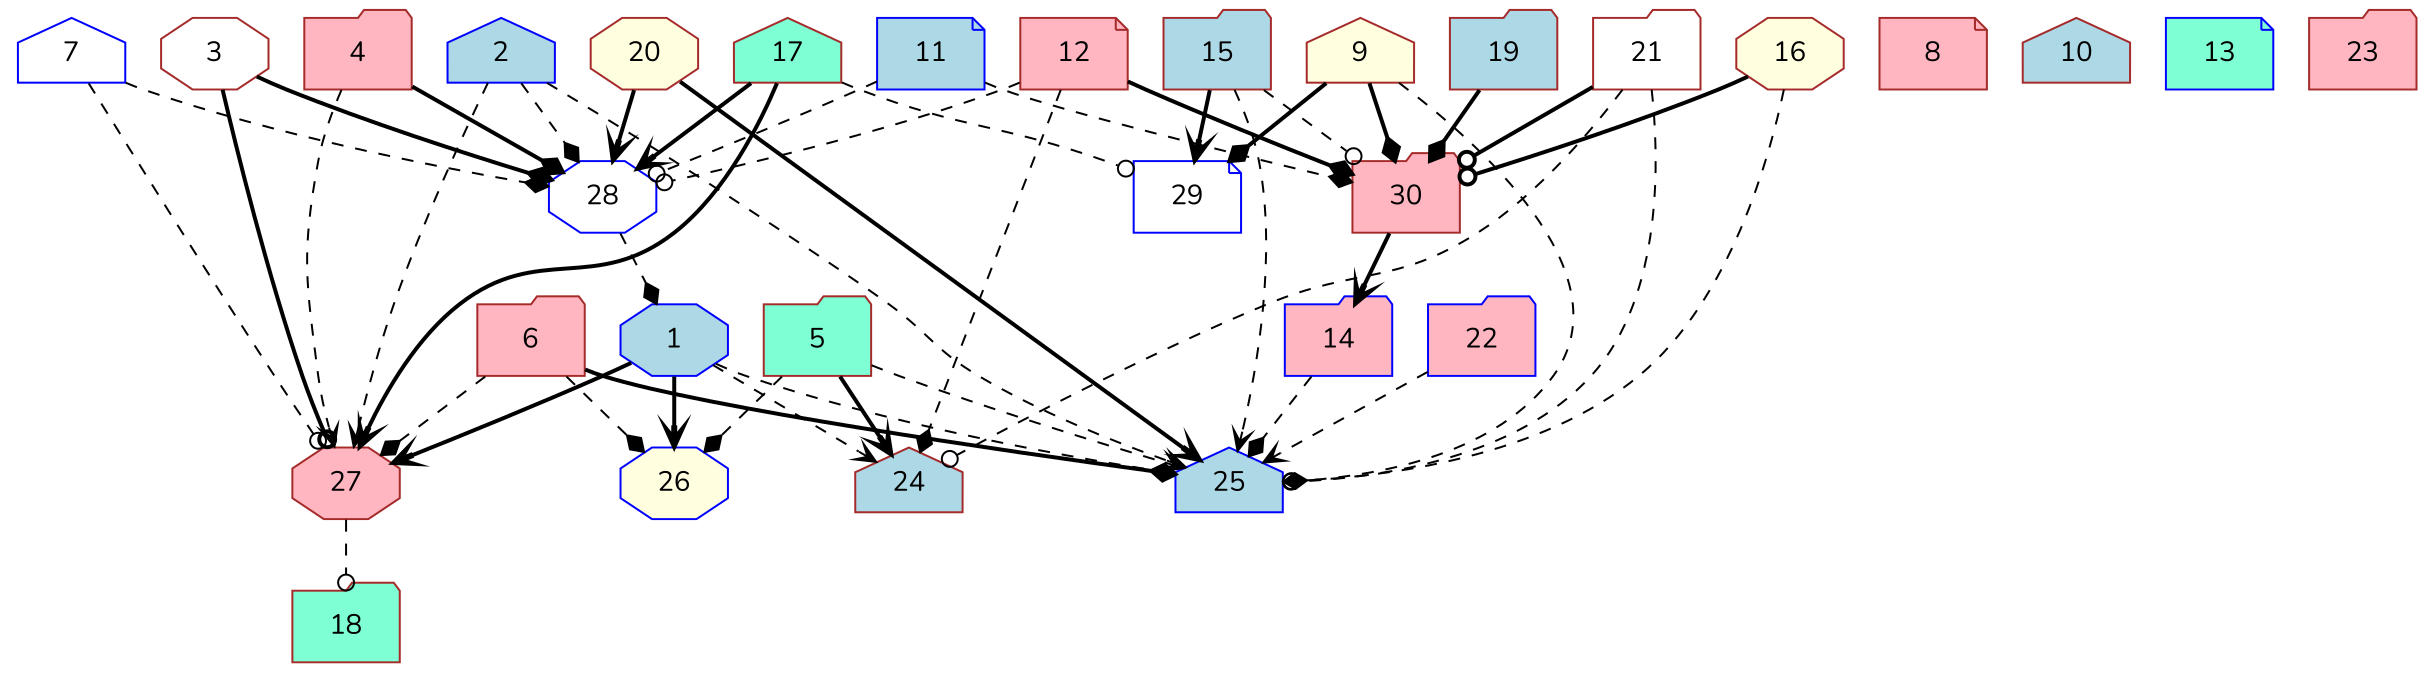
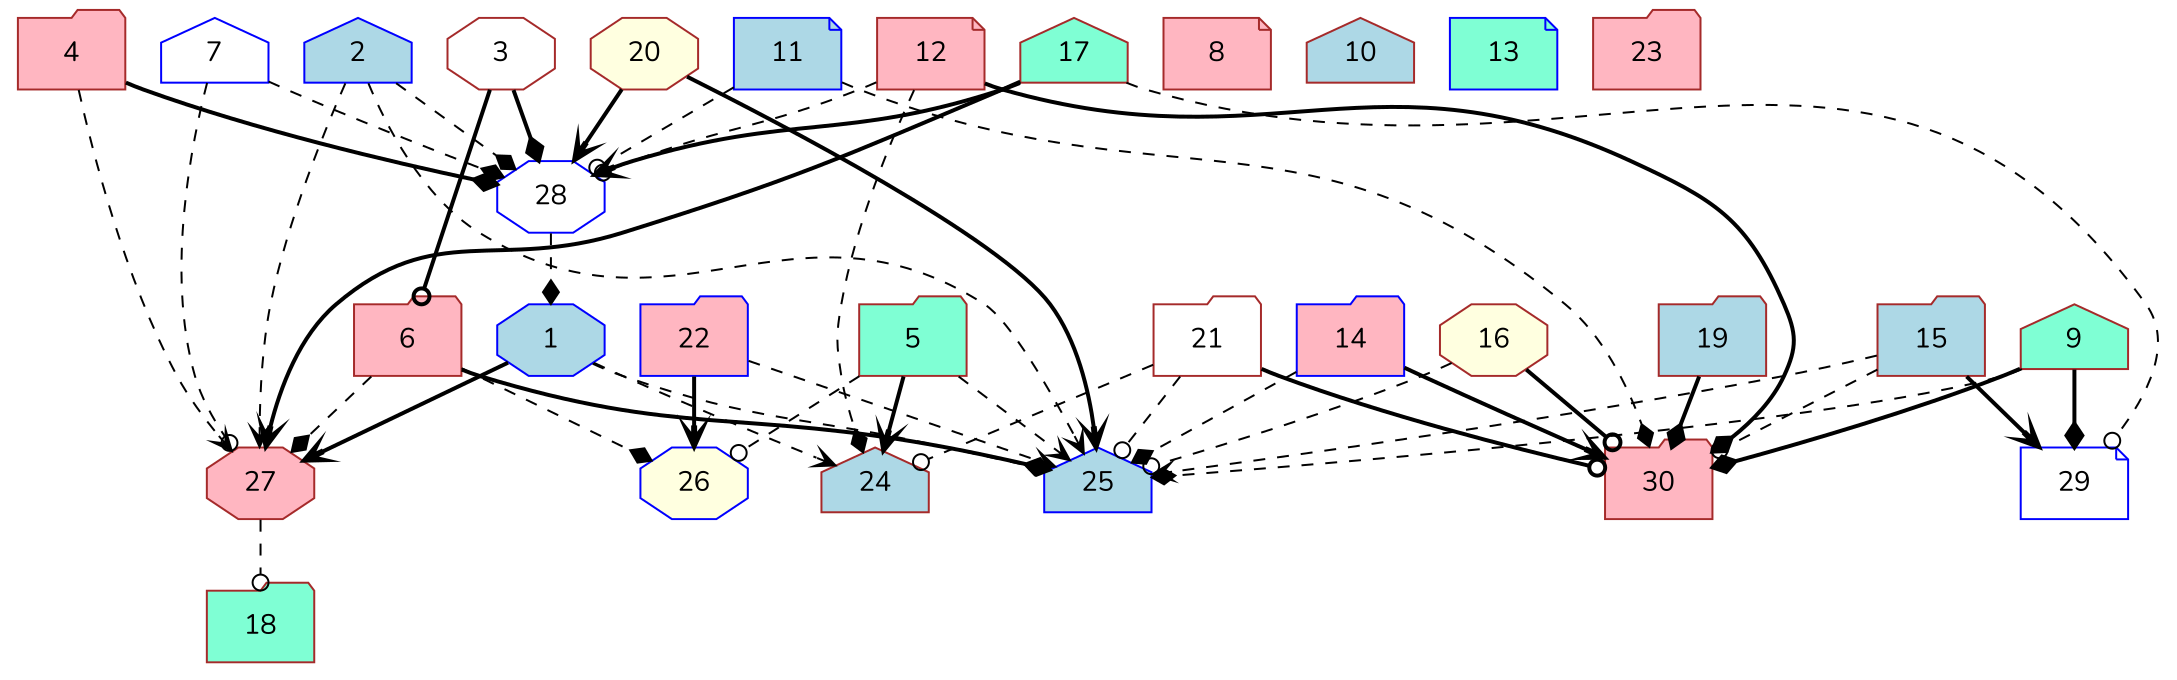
node "9": fillcolor lightyellow -> aquamarine
edge "30" -> "14": reversed
edge "3" -> "27": now "3" -> "6"
edge "1" -> "26": now "22" -> "26"
edge "5" -> "26": arrowhead diamond -> odot
